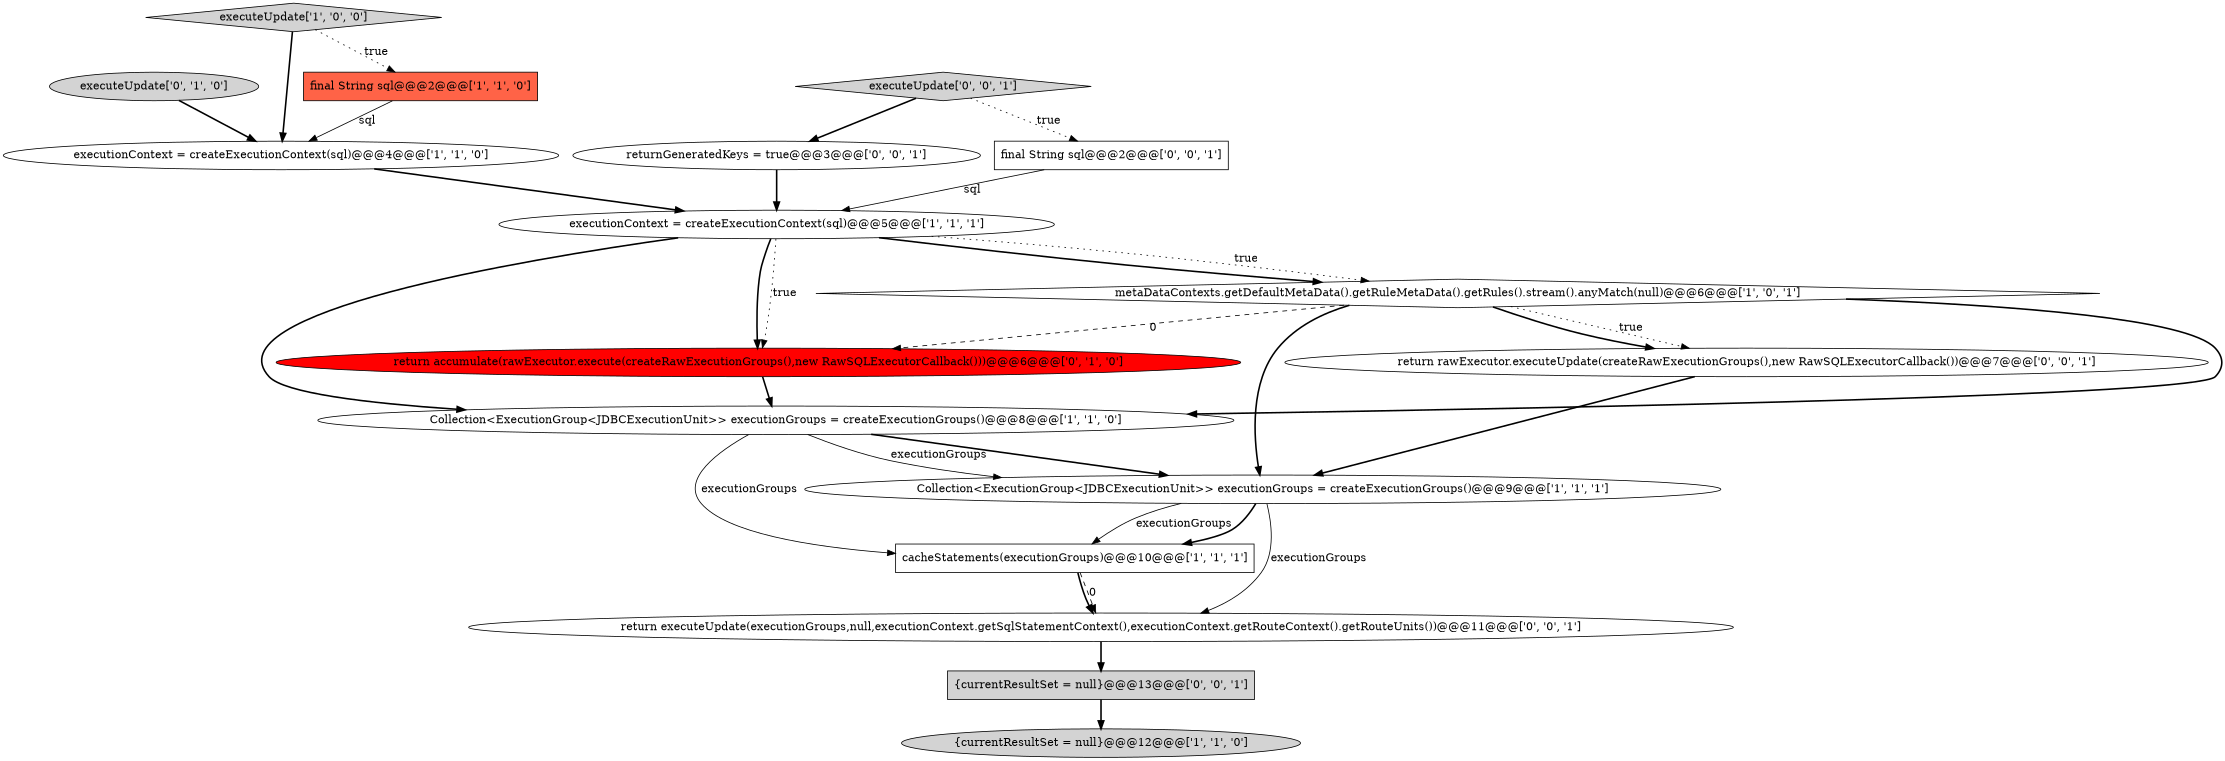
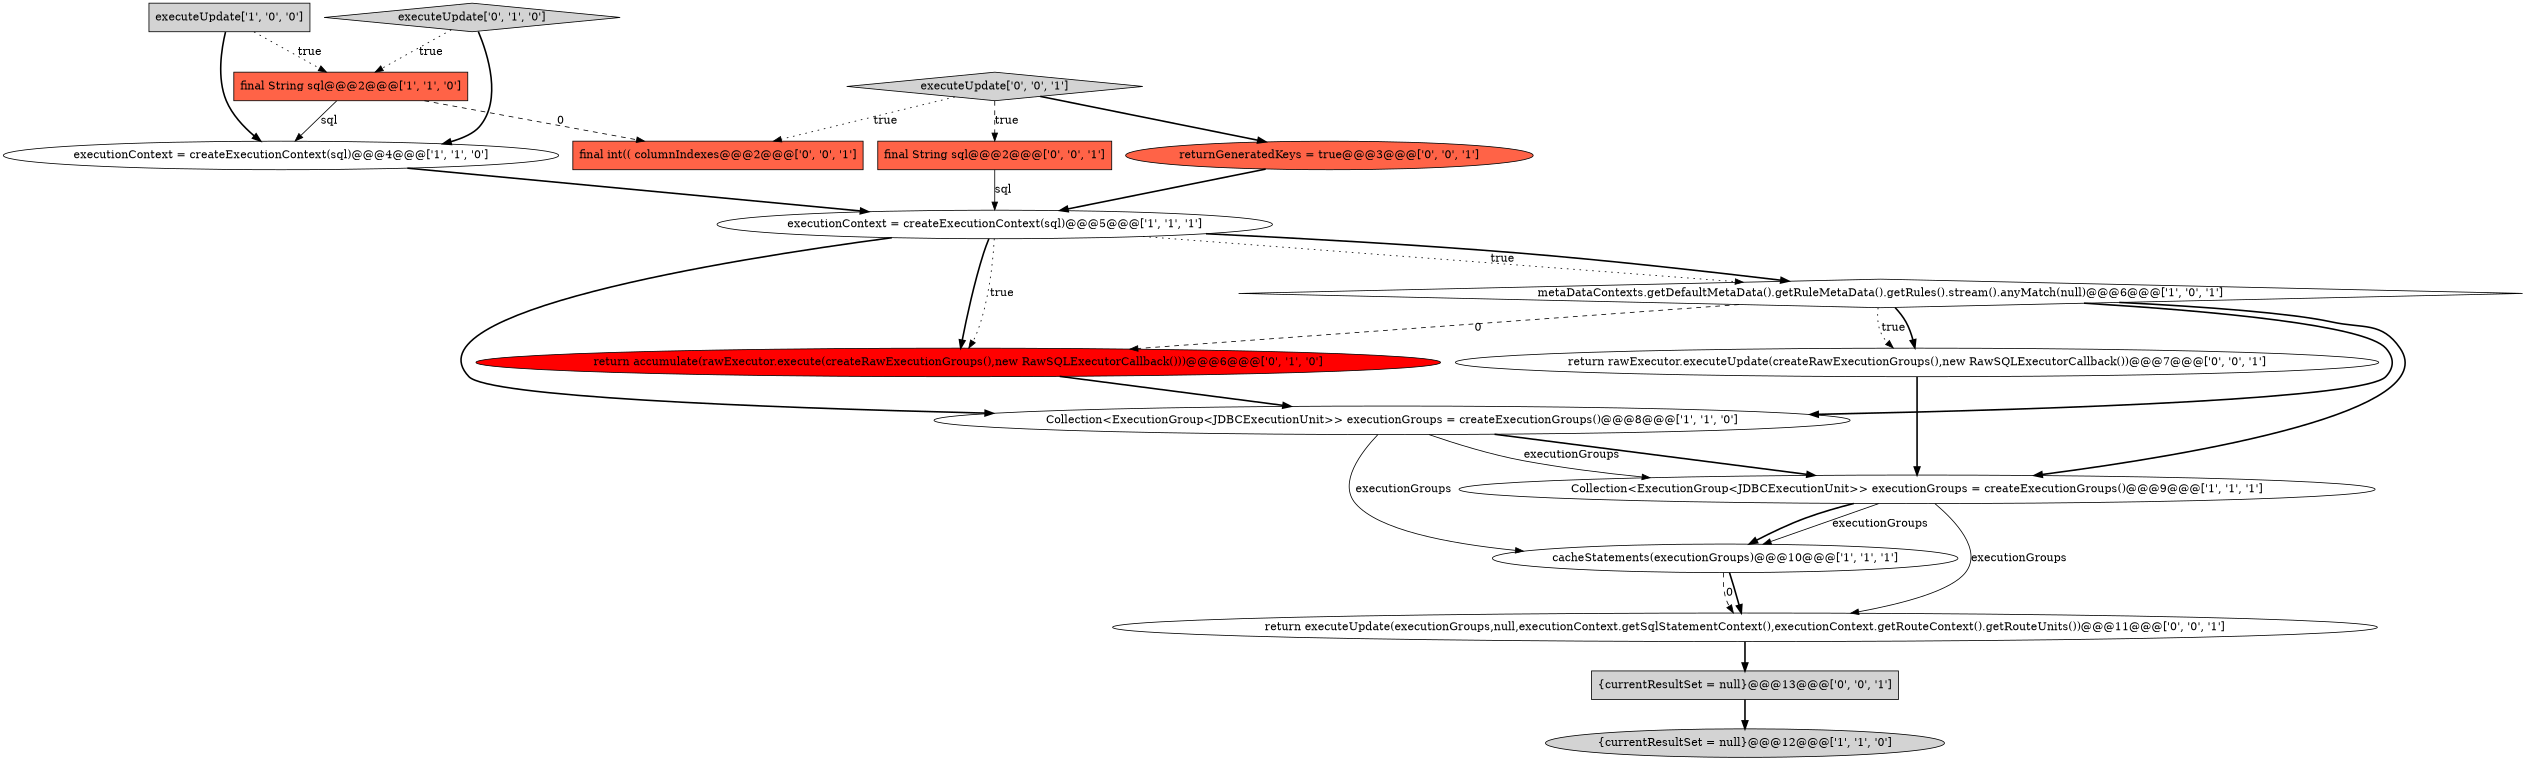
node "executeUpdate['1', '0', '0']": shape diamond -> box
edge "executeUpdate['0', '1', '0']" -> "final String sql@@@2@@@['1', '1', '0']": added, label "true"
node "executeUpdate['0', '1', '0']": shape ellipse -> diamond
edge "executeUpdate['0', '0', '1']" -> "final String sql@@@2@@@['0', '0', '1']": style dotted -> dashed
node "final int(( columnIndexes@@@2@@@['0', '0', '1']": added
node "returnGeneratedKeys = true@@@3@@@['0', '0', '1']": fillcolor white -> tomato
node "final String sql@@@2@@@['0', '0', '1']": fillcolor white -> tomato
node "cacheStatements(executionGroups)@@@10@@@['1', '1', '1']": shape box -> ellipse
